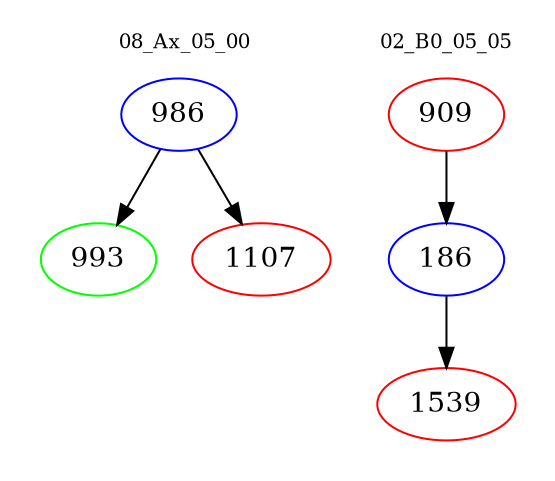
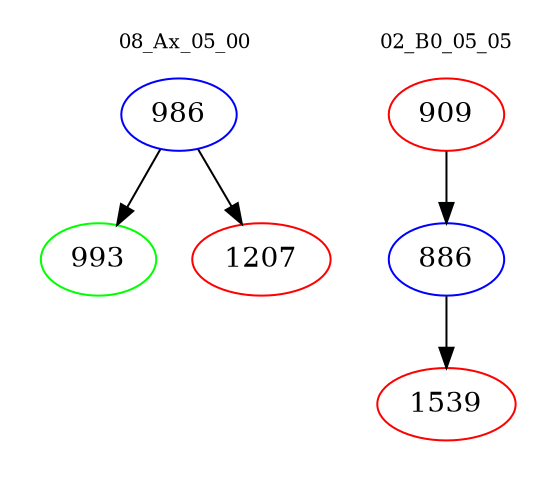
node "1107": label "1107" -> "1207"
node "186": label "186" -> "886"
